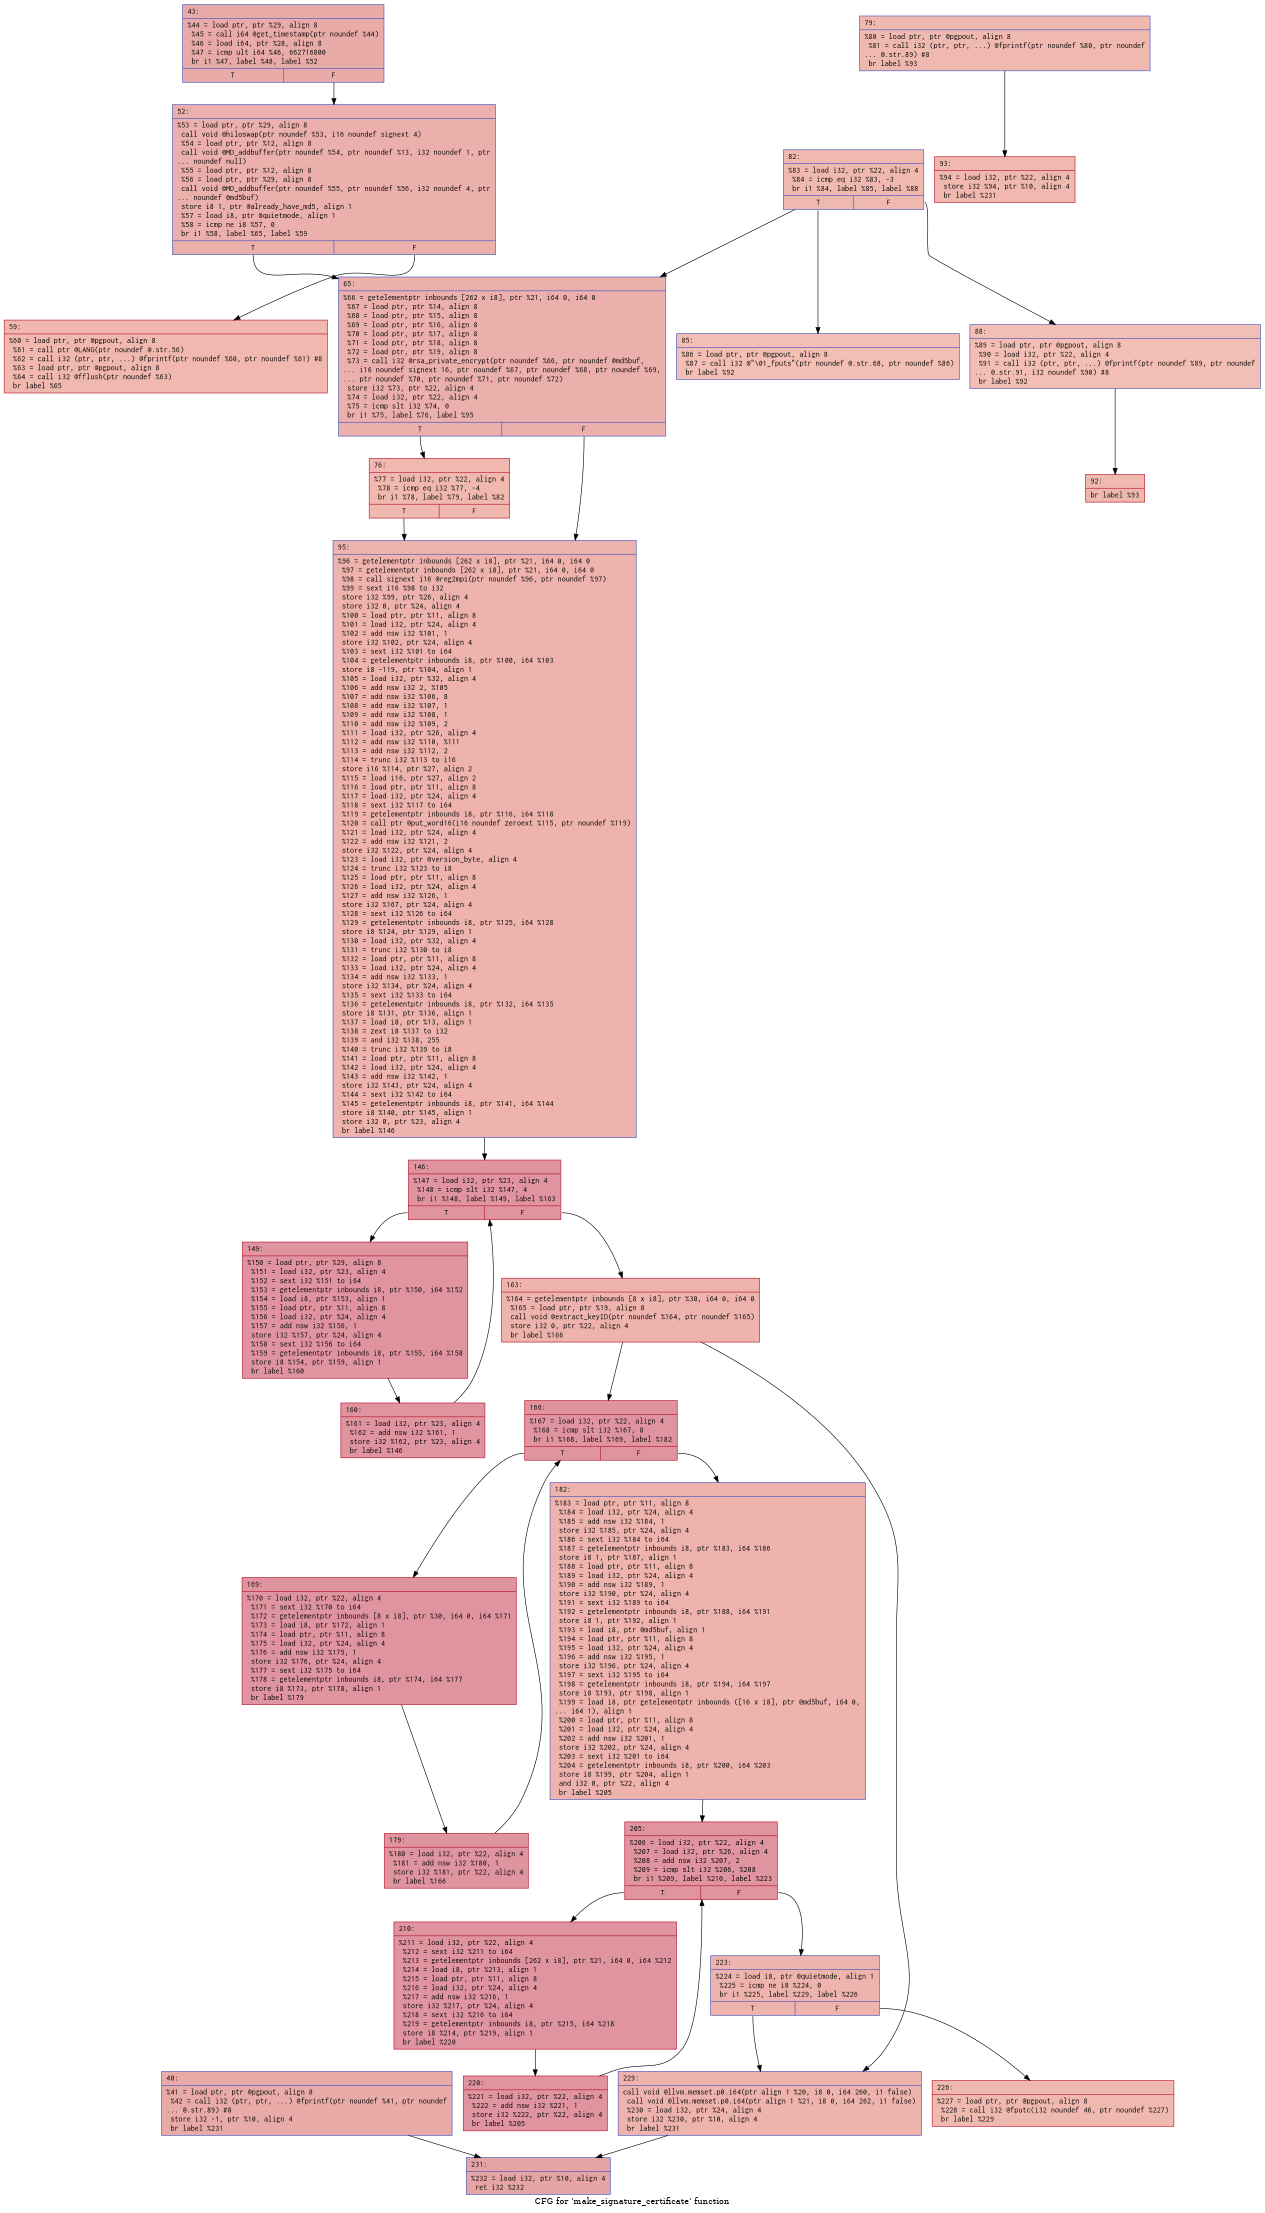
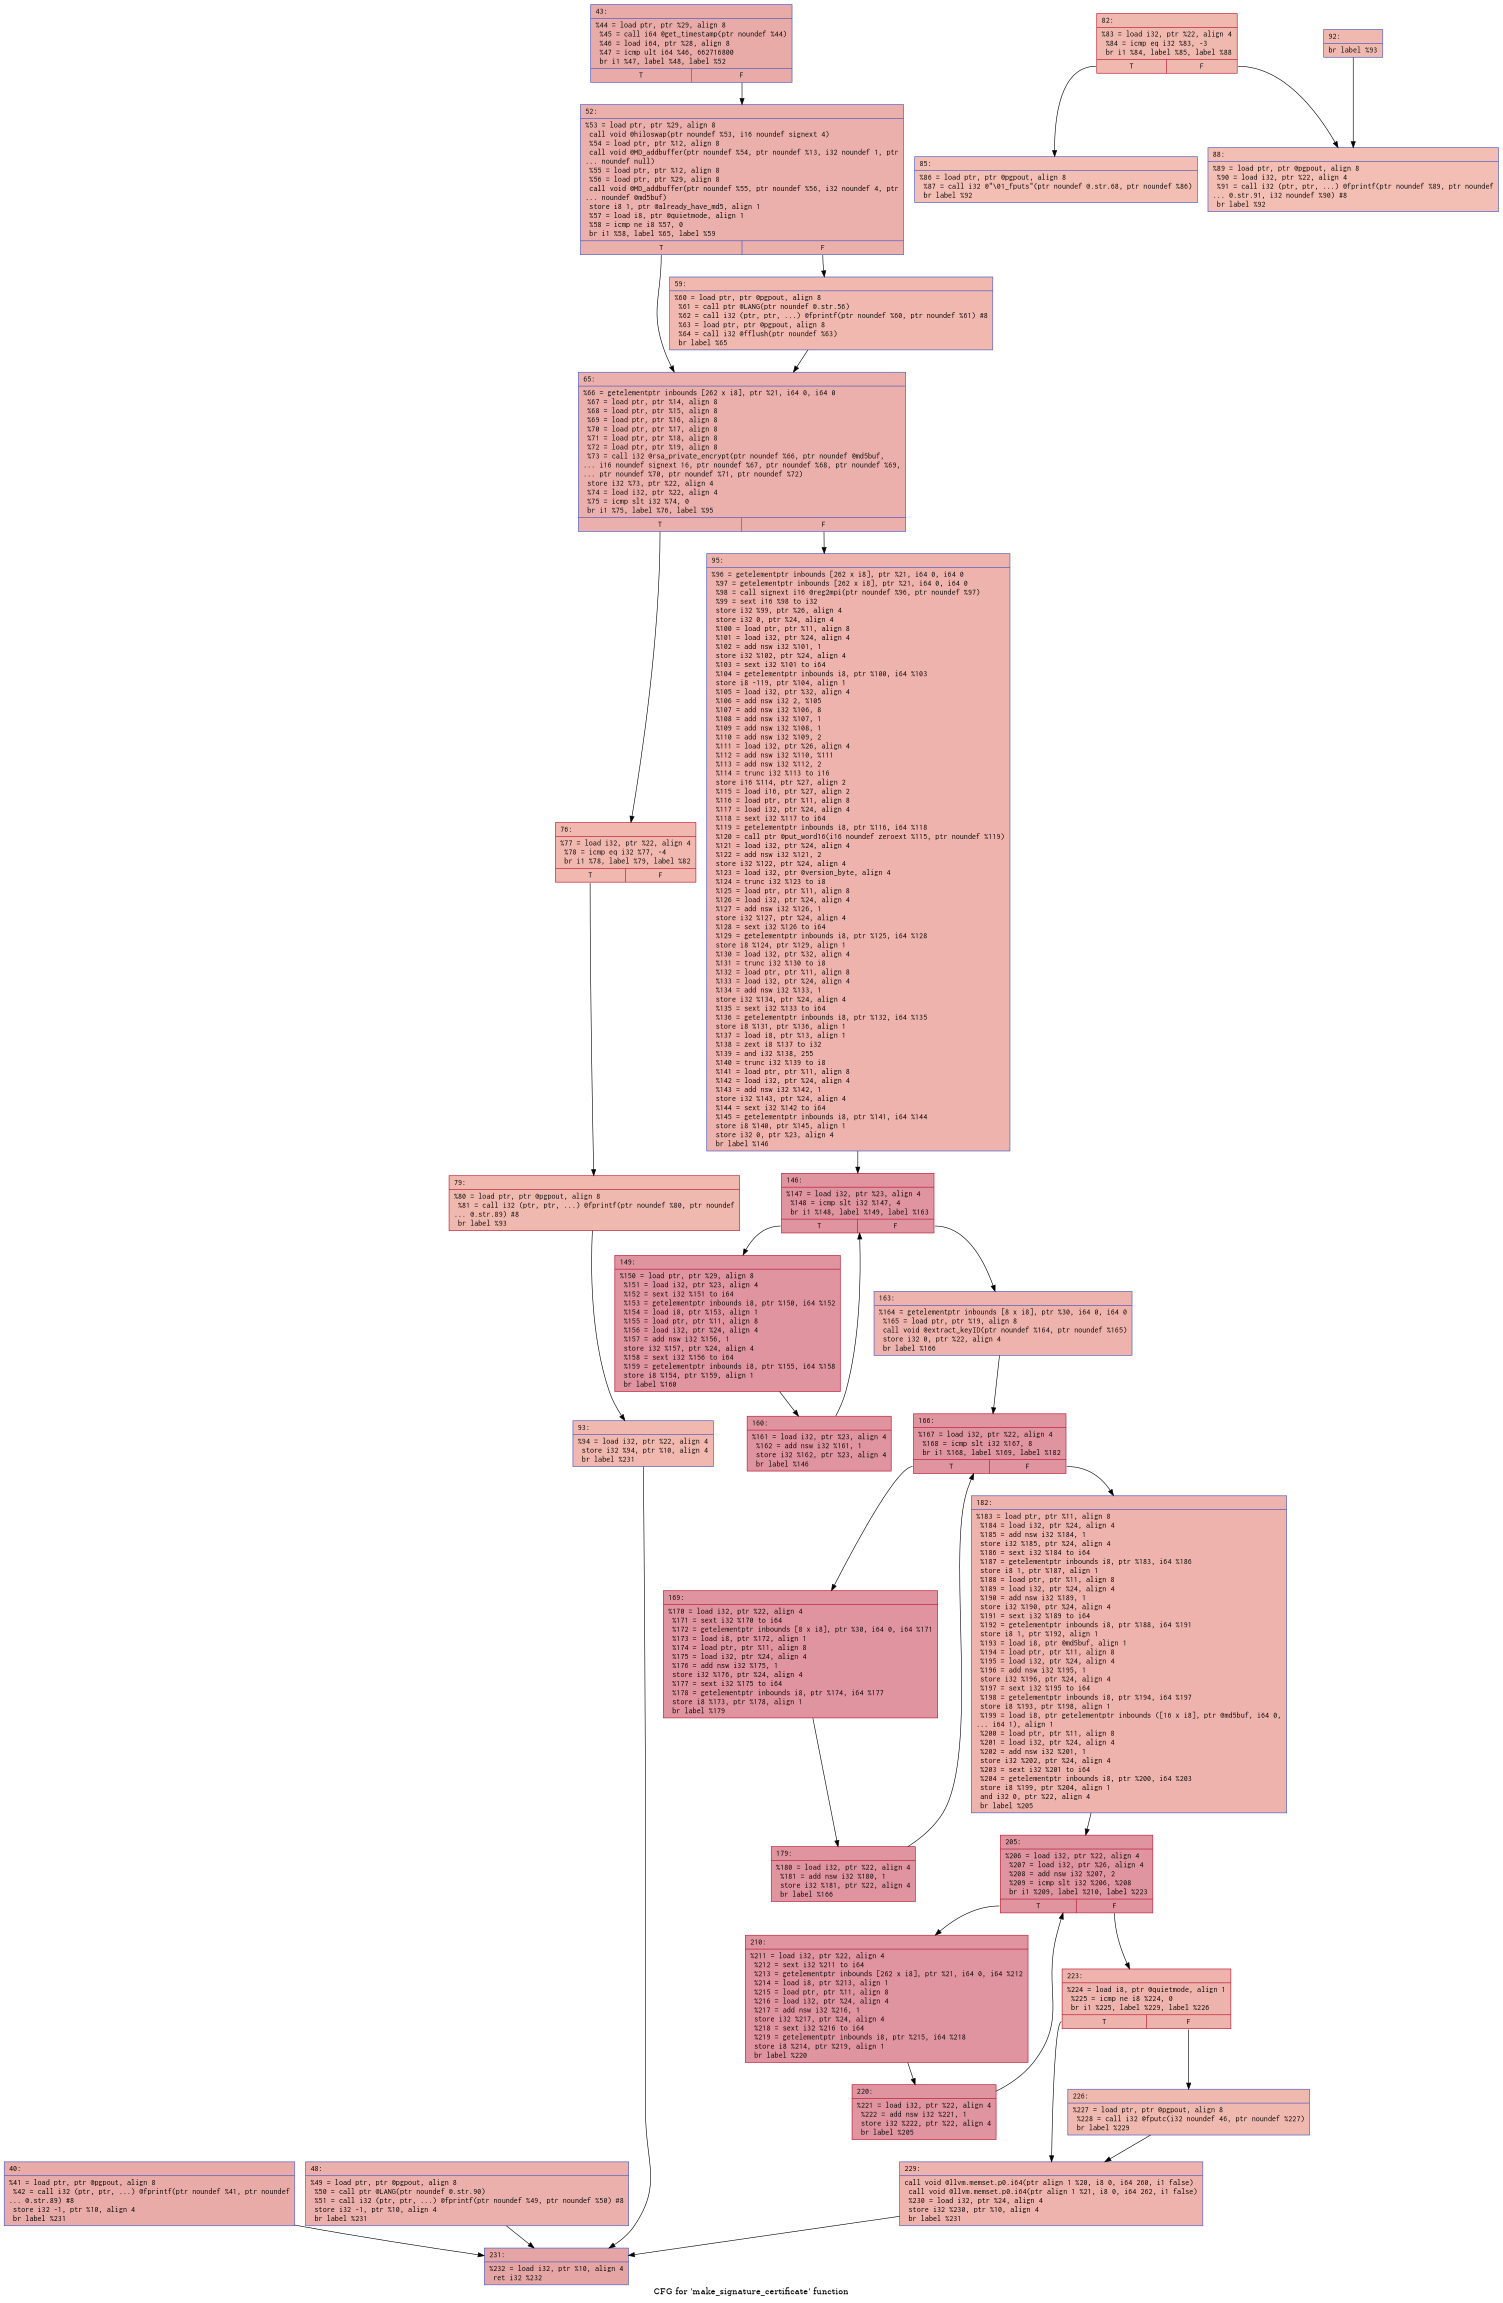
node "79:": color #3d50c3ff -> #b70d28ff
node "82:": color #3d50c3ff -> #b70d28ff
node "93:": color #b70d28ff -> #3d50c3ff
edge "82:" -> "65:": now "59:" -> "65:"
node "59:": color #b70d28ff -> #3d50c3ff
edge "88:" -> "92:": reversed
node "92:": color #b70d28ff -> #3d50c3ff
edge "76:" -> "95:": now "76:" -> "79:"
node "95:": text "store i32 %167, ptr %24, align 4" -> "store i32 %127, ptr %24, align 4"
node "163:": color #b70d28ff -> #3d50c3ff
edge "163:" -> "229:": now "226:" -> "229:"
edge "93:" -> "231:": added
node "223:": color #3d50c3ff -> #b70d28ff
node "226:": color #b70d28ff -> #3d50c3ff
node "48:": added
